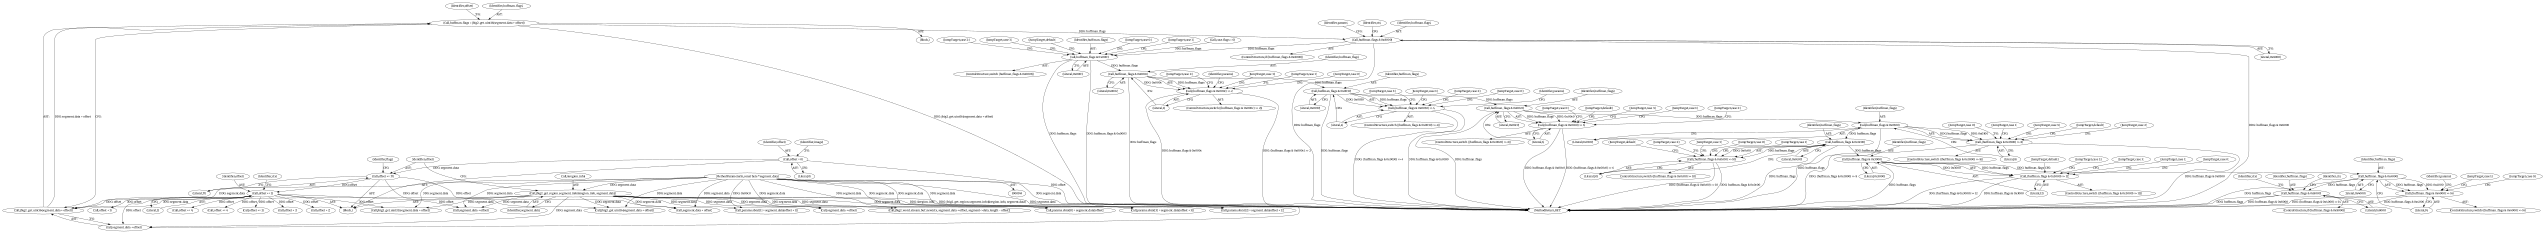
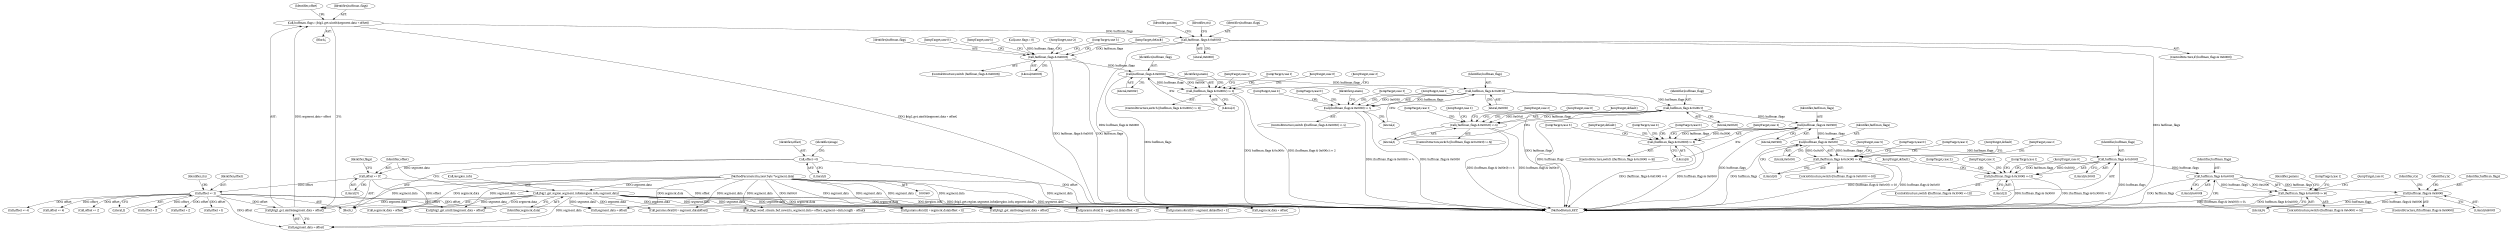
edge "(Literal,4)" -> "(Call,(huffman_flags & 0x0030) >> 4)": removed, label "AST:"
